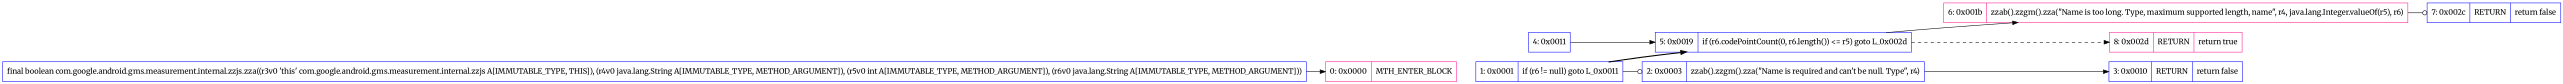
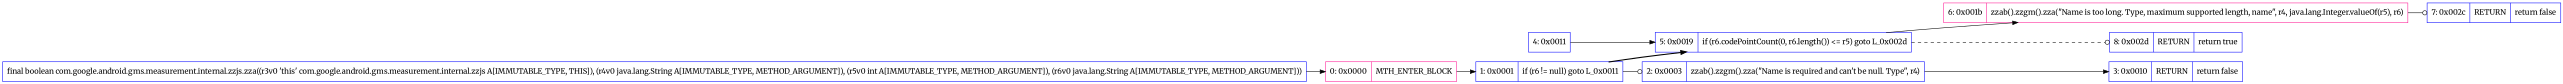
edge "5: 0x0019" -> "8: 0x002d": arrowhead normal -> odot
node "8: 0x002d": color deeppink -> blue
edge "0: 0x0000" -> "1: 0x0001": added
